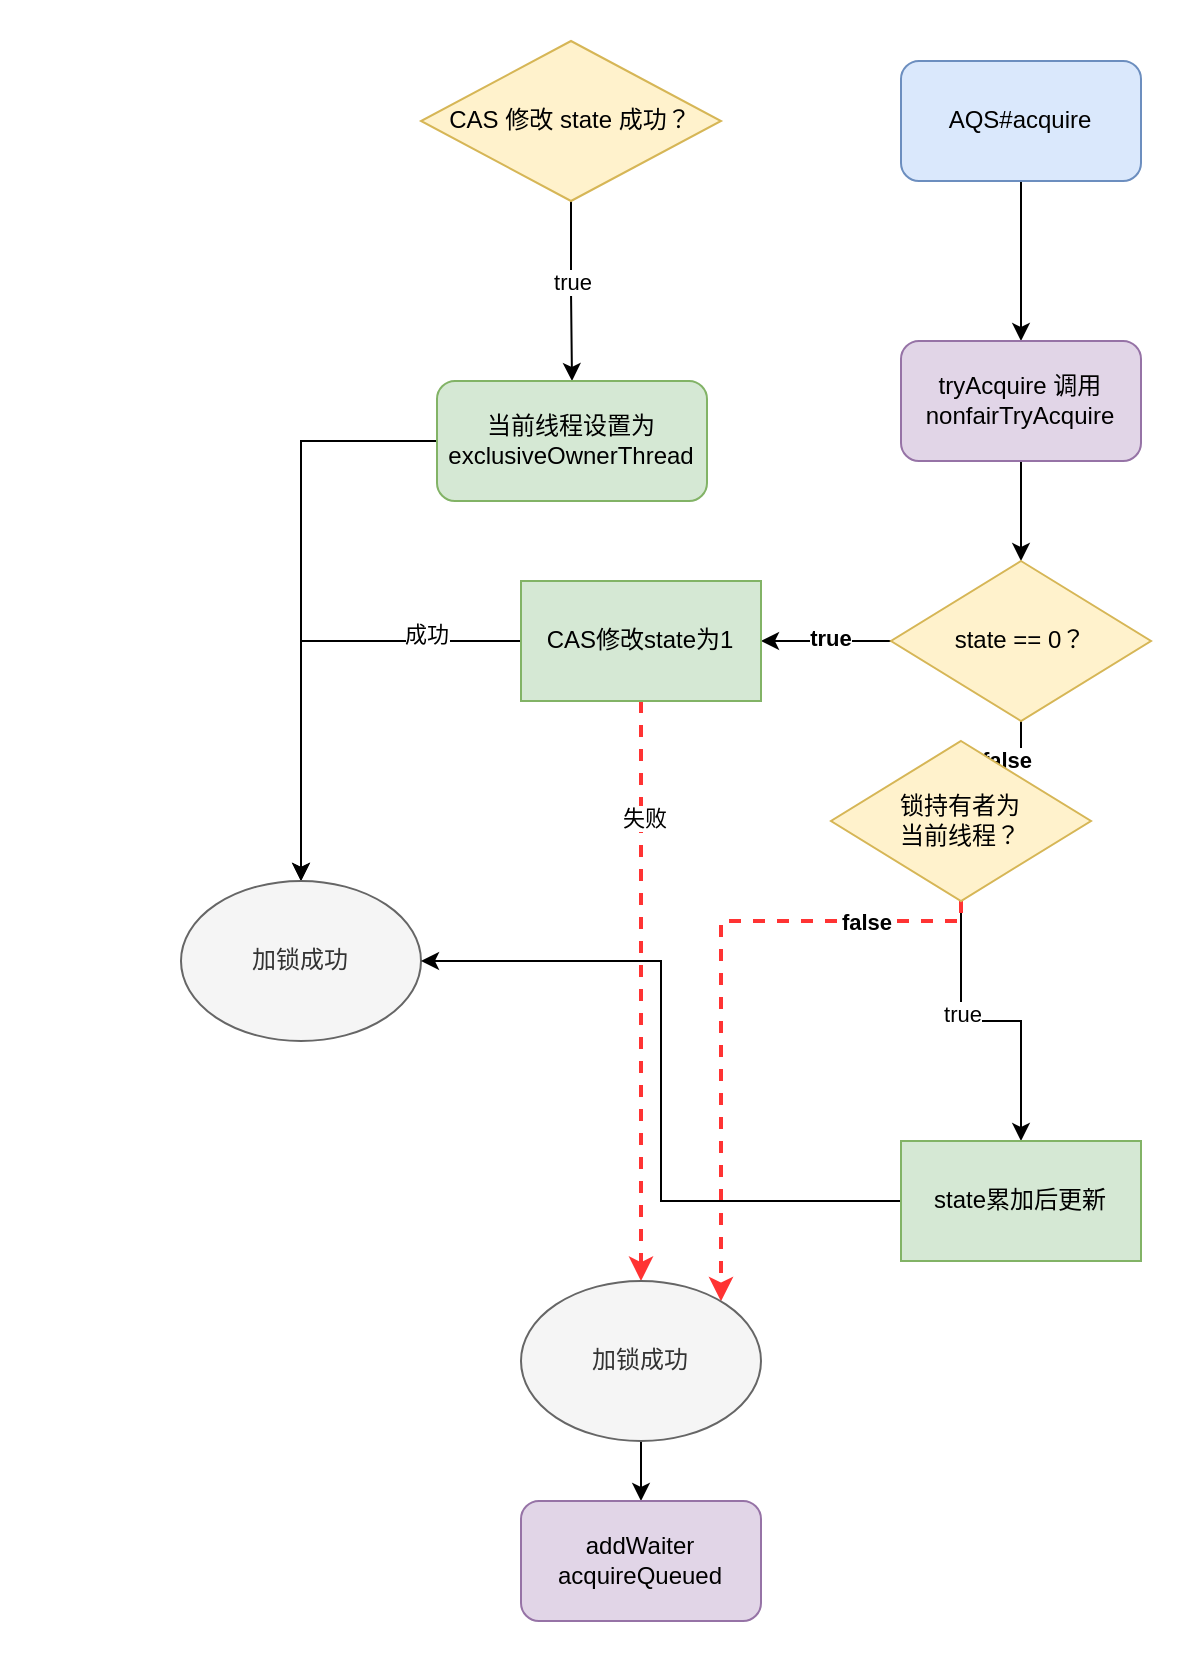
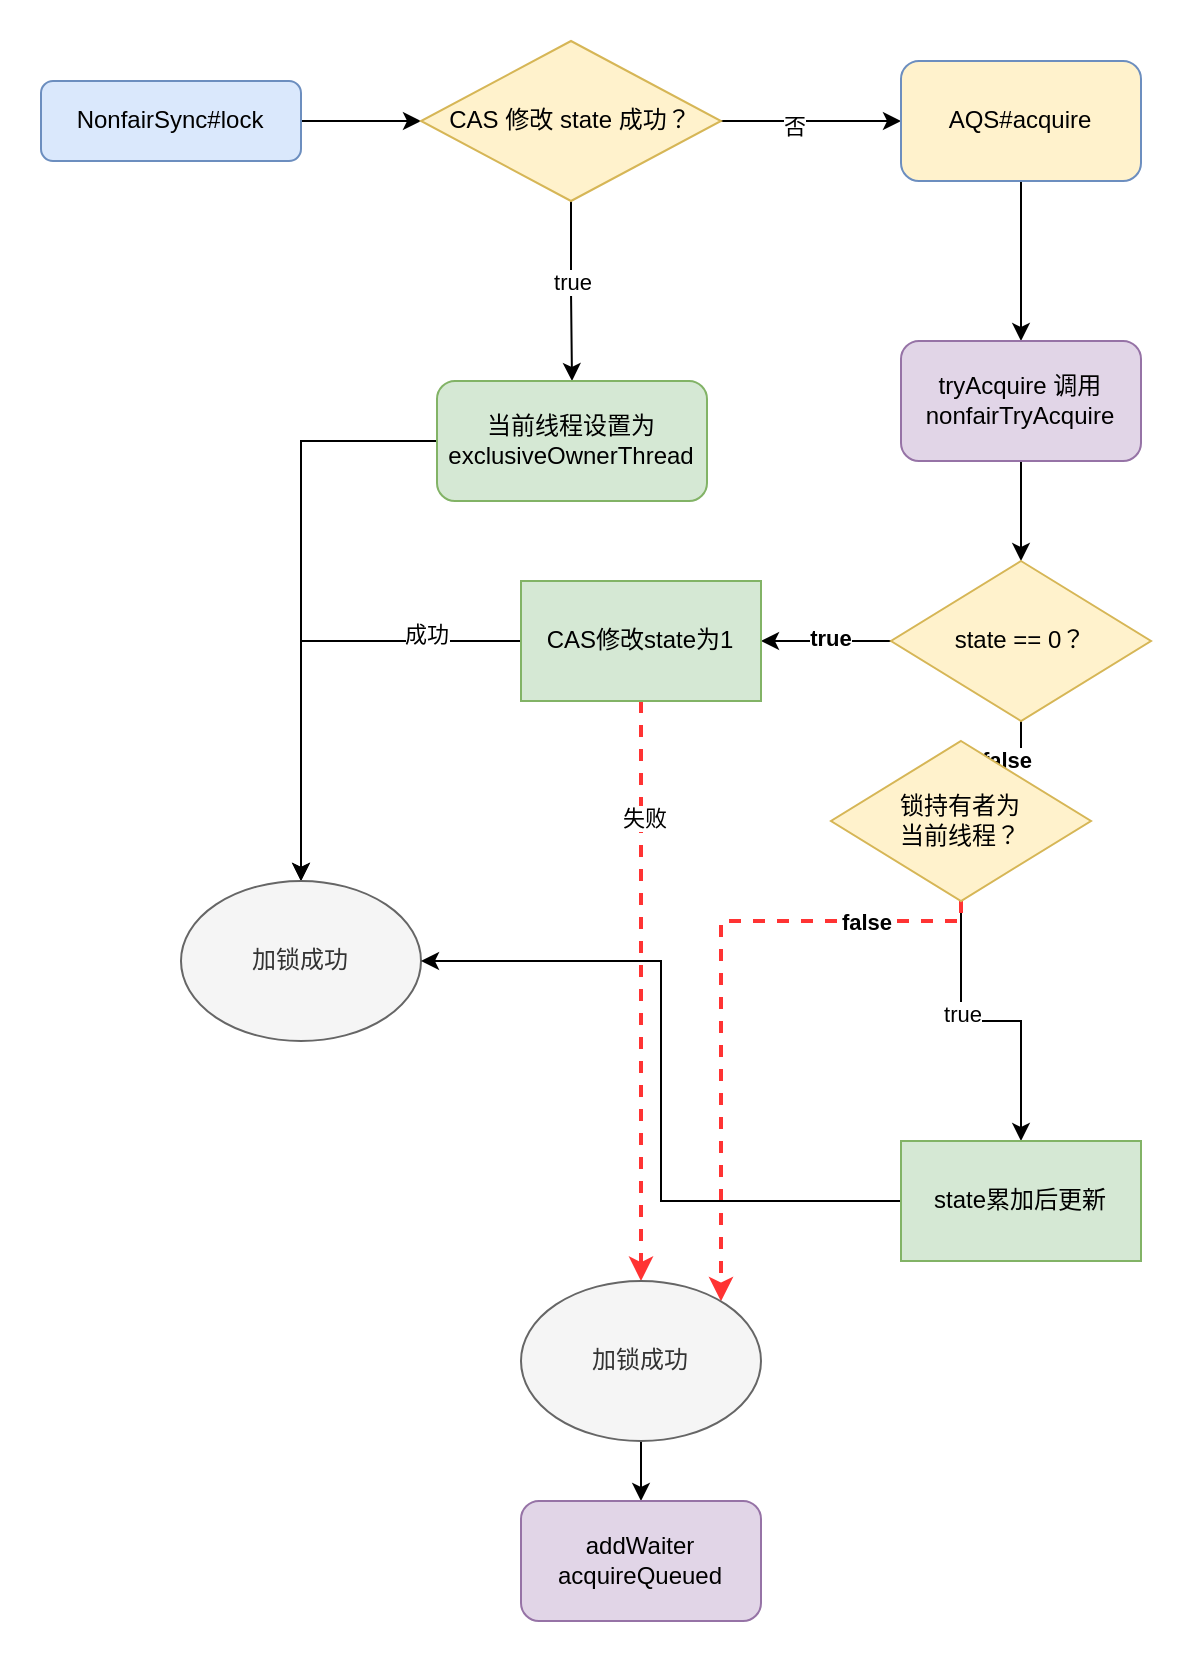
node "NonfairSync#lock": added
edge "NonfairSync#lock" -> "CAS 修改 state 成功？": added
edge "CAS 修改 state 成功？" -> "AQS#acquire": added, label "否"
node "AQS#acquire": fillcolor #dae8fc -> #fff2cc
